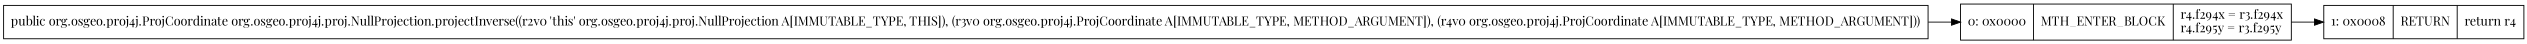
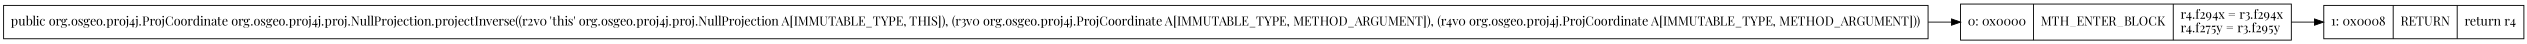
node "0: 0x0000": text "r4.f295y = r3.f295y" -> "r4.f275y = r3.f295y"
